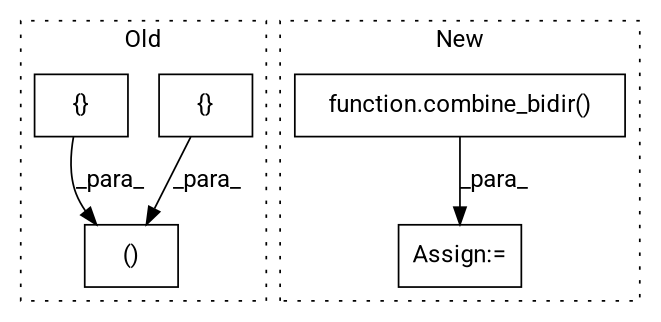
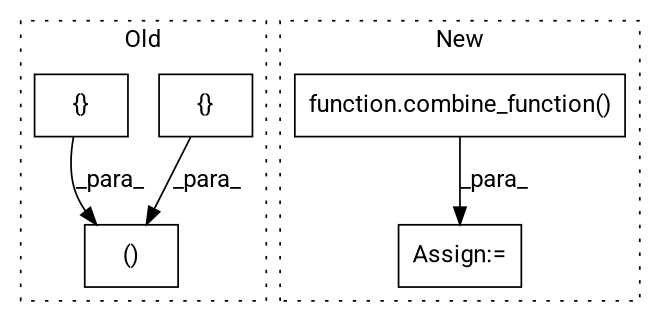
node "function.combine_bidir()": label "function.combine_bidir()" -> "function.combine_function()"
